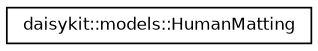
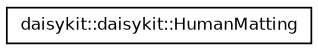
node "daisykit::models::HumanMatting": label "daisykit::models::HumanMatting" -> "daisykit::daisykit::HumanMatting"
